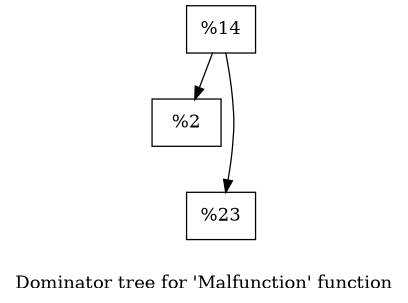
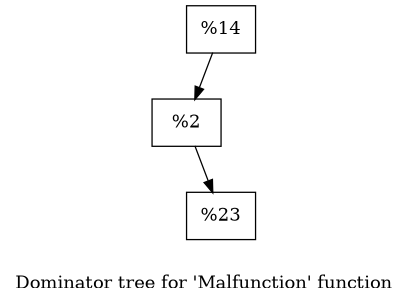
edge "%14" -> "%23": now "%2" -> "%23"
